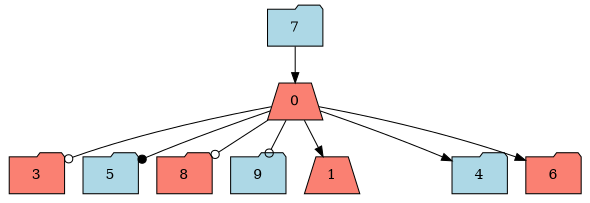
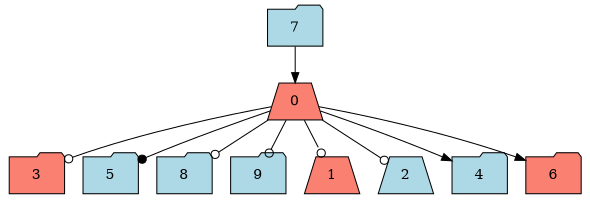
edge "0" -> "1": arrowhead normal -> odot
node "8": fillcolor salmon -> lightblue
node "2": added
